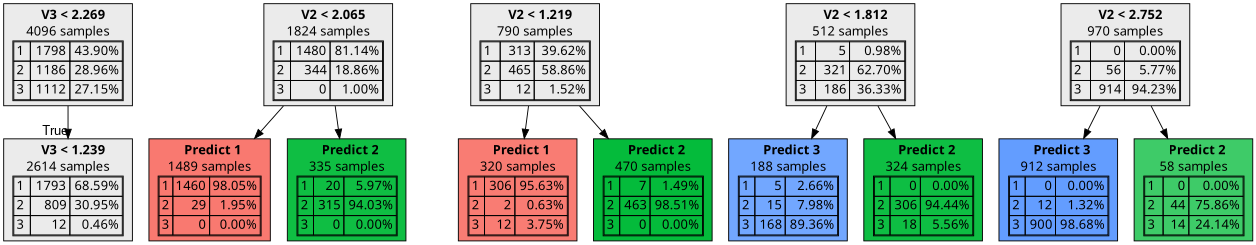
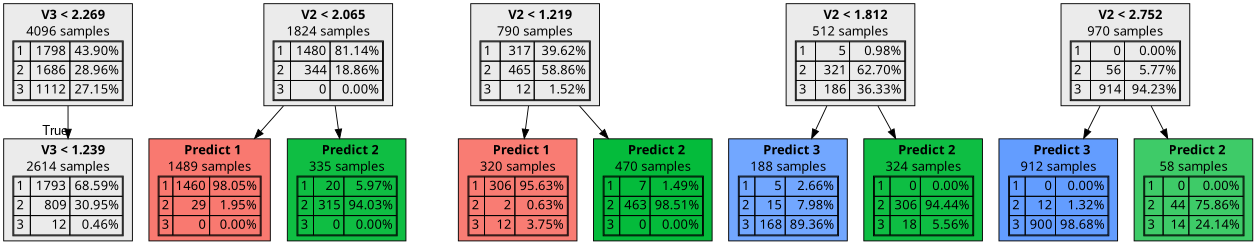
node "V2 < 1.219": text "313" -> "317"
node "V3 < 2.269": text "1186" -> "1686"
node "V2 < 2.065": text "1.00%" -> "0.00%"
